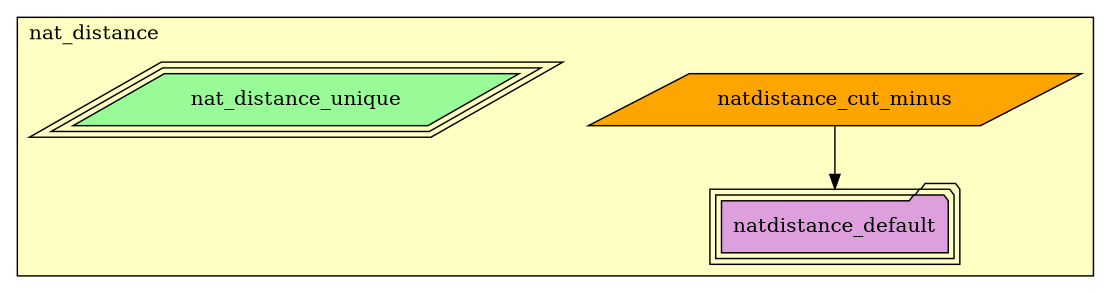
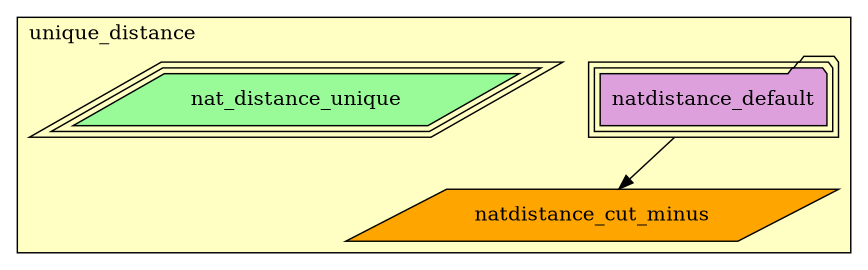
cluster "nat_distance": label "nat_distance" -> "unique_distance"
edge "natdistance_cut_minus" -> "natdistance_default": reversed
